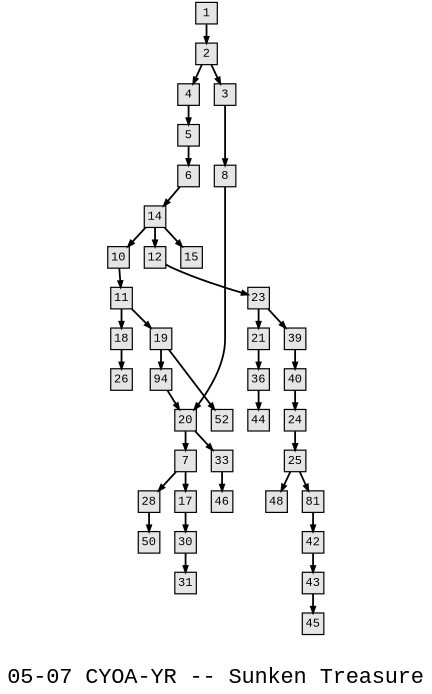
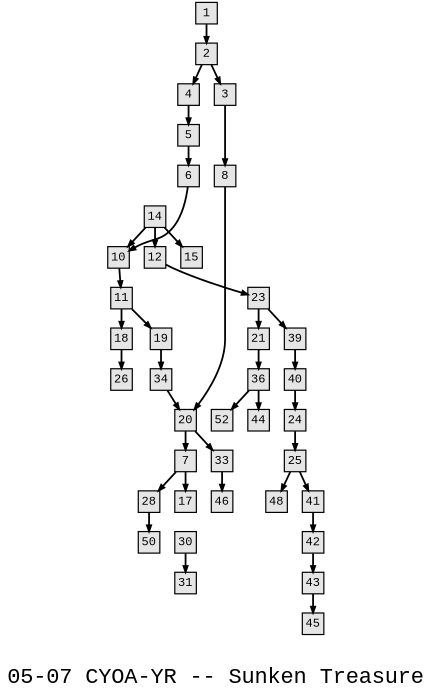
edge "6" -> "14": now "6" -> "10"
edge "19" -> "52": now "36" -> "52"
node "94": label "94" -> "34"
node "81": label "81" -> "41"
edge "17" -> "30": removed
